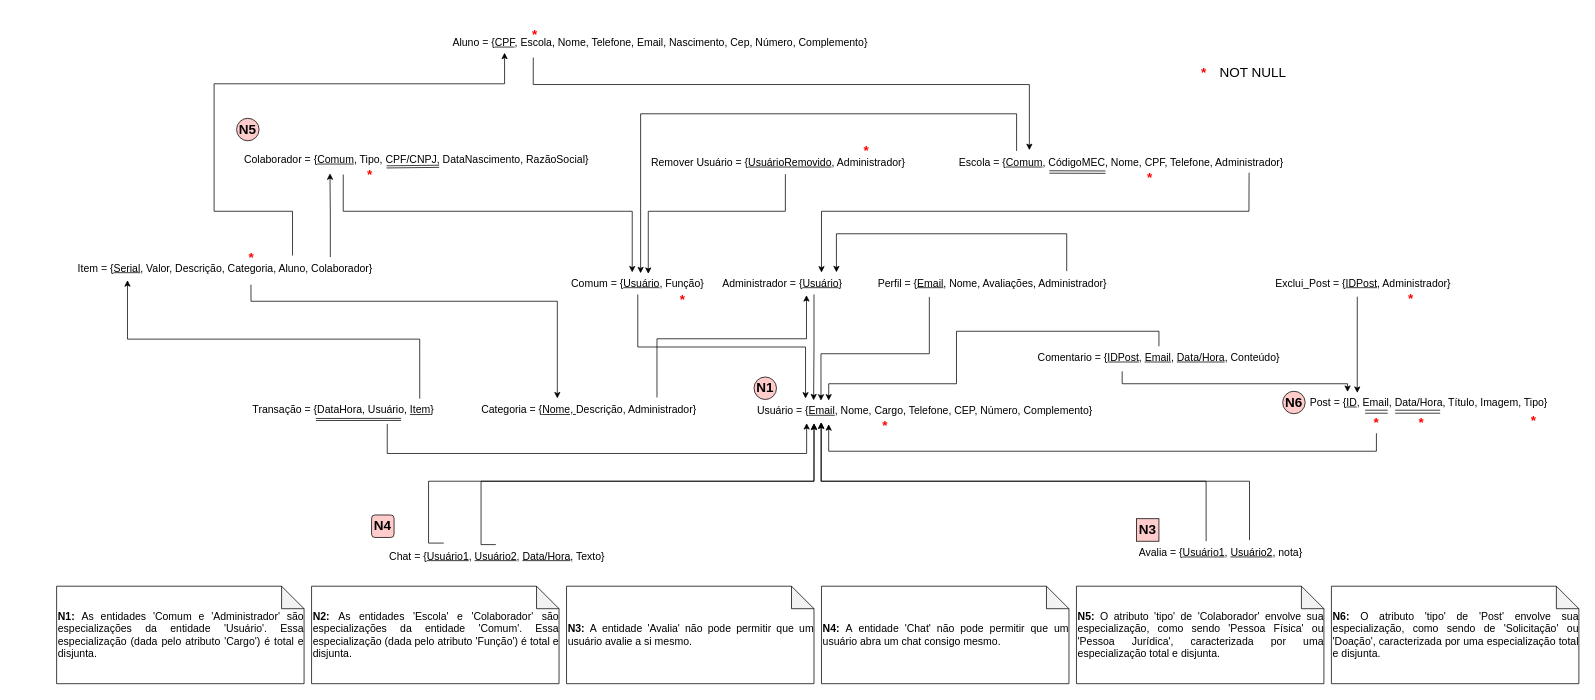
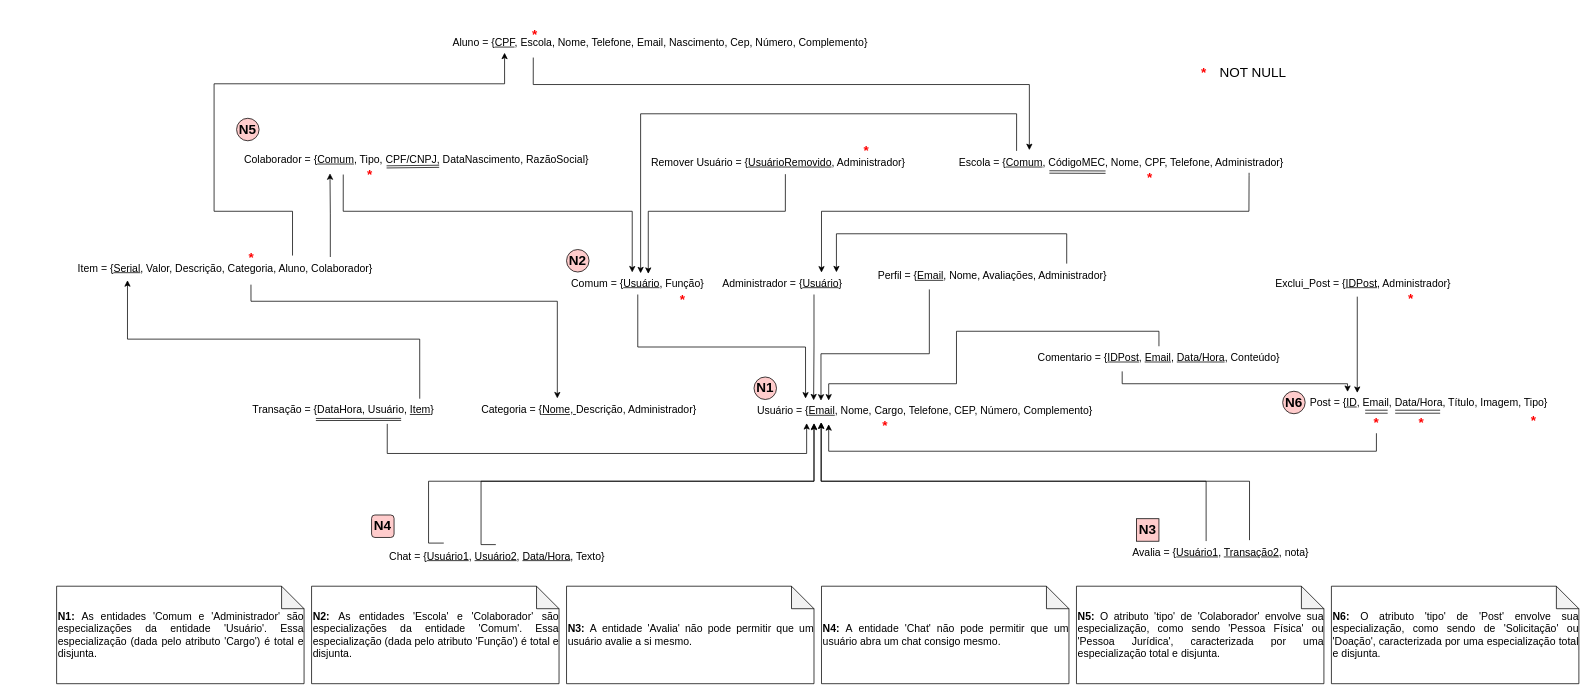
node "N2": added
node "Perfil = {Email, Nome, Avaliações, Administrador}": moved (992, 283) -> (992, 276)
edge "Categoria = {Nome, Descrição, Administrador}" -> "Administrador = {Usuário}": removed
node "Avalia = {Usuário1, Usuário2, nota}": label "Avalia = {Usuário1, Usuário2, nota}" -> "Avalia = {Usuário1, Transação2, nota}"
